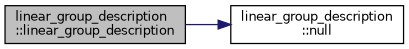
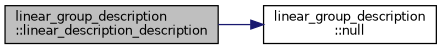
node "linear_group_description ::linear_group_description": label "linear_group_description ::linear_group_description" -> "linear_group_description ::linear_description_description"
